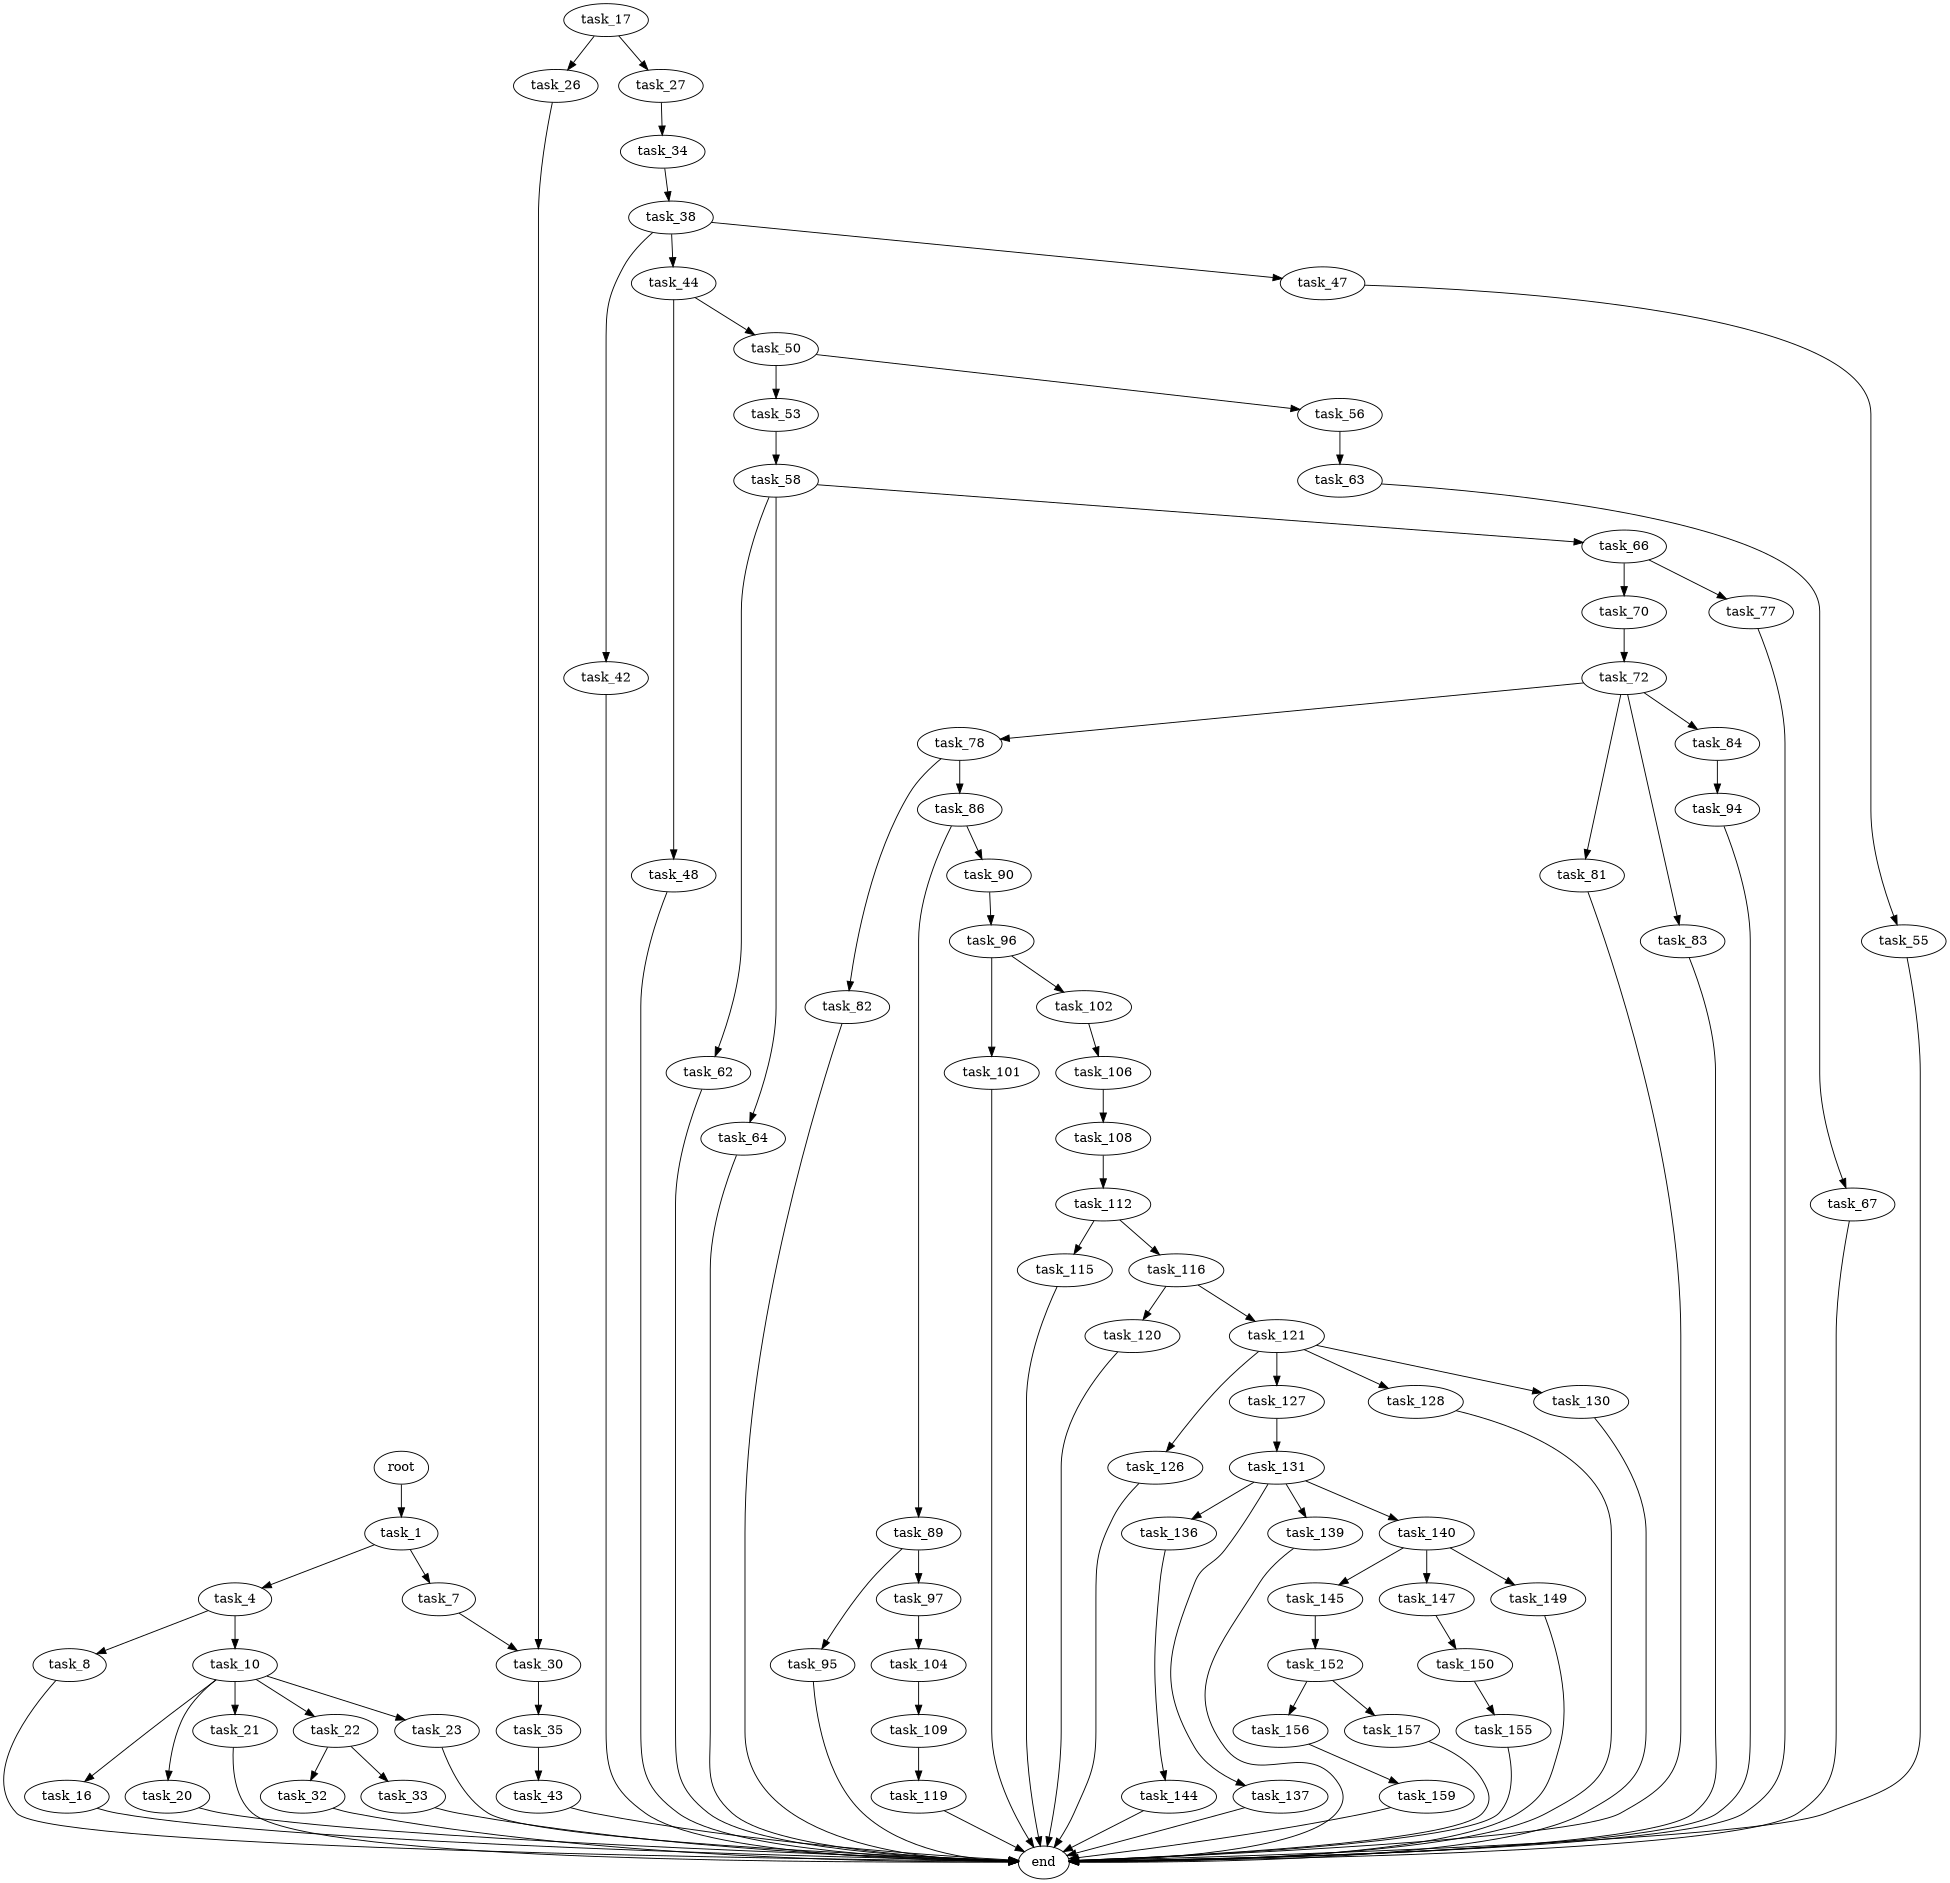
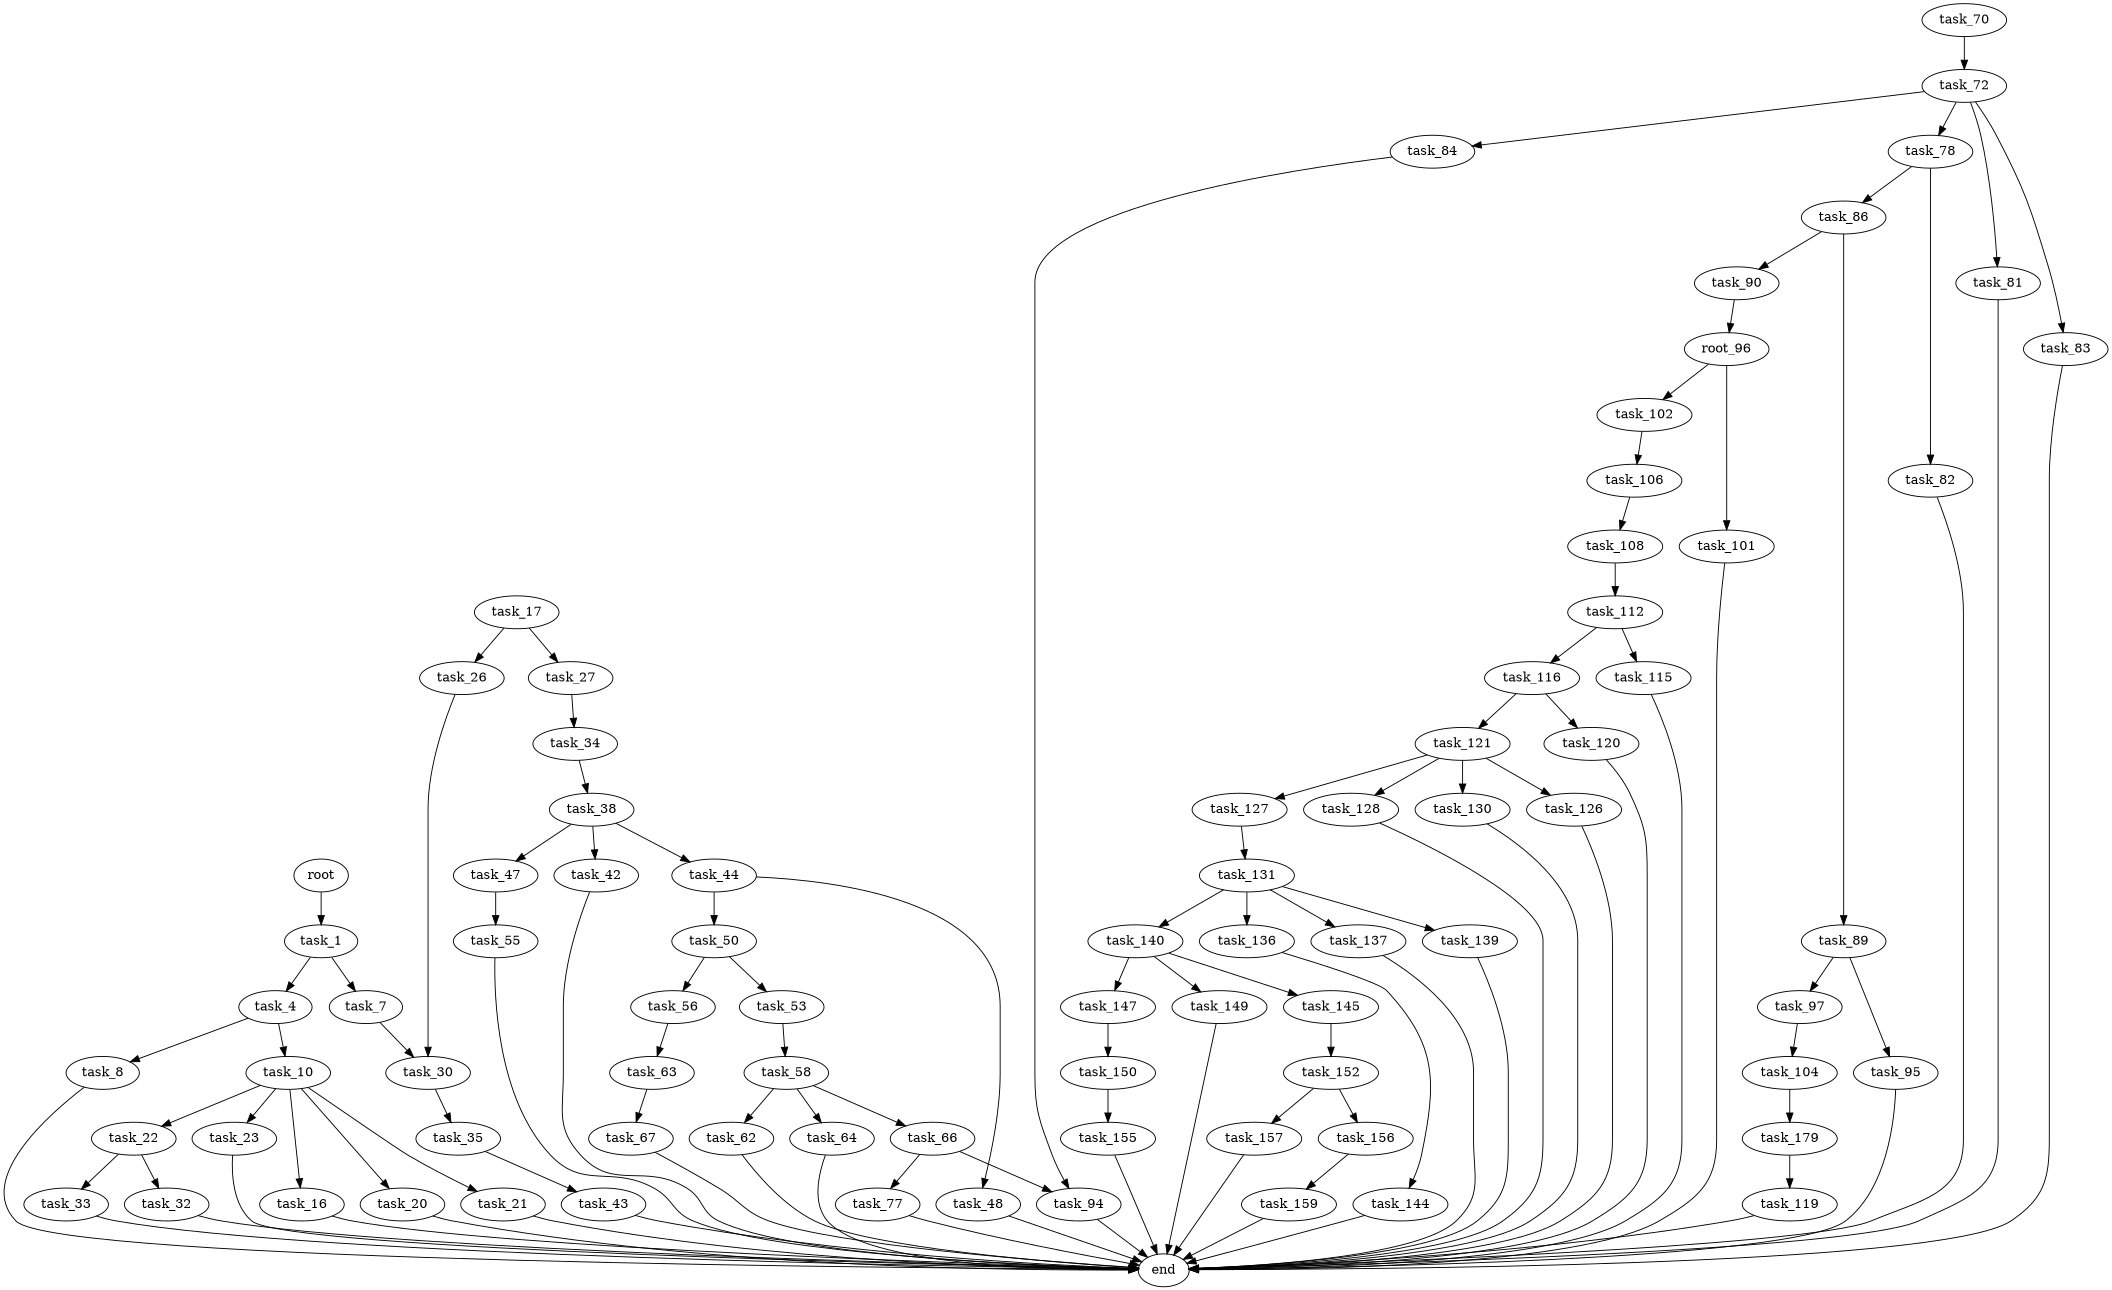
edge "task_66" -> "task_70": now "task_66" -> "task_94"
node "task_96": label "task_96" -> "root_96"
node "task_109": label "task_109" -> "task_179"
